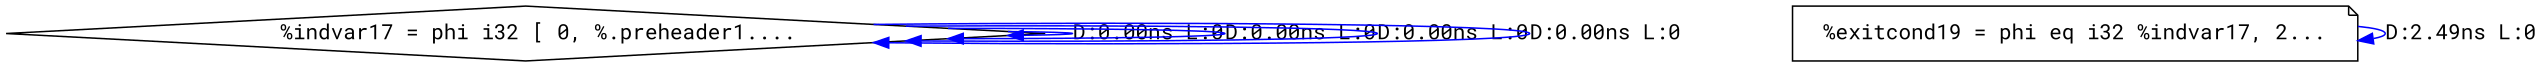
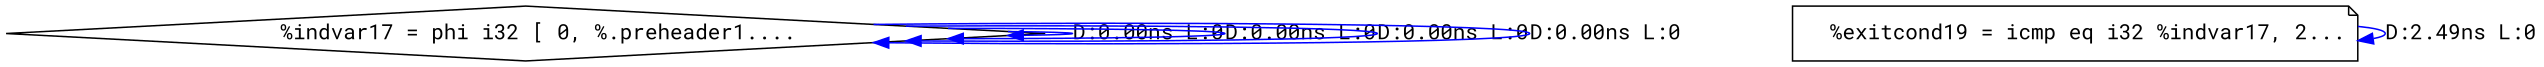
node "%exitcond19 = phi eq i32 %indvar17, 2...": label "%exitcond19 = phi eq i32 %indvar17, 2..." -> "%exitcond19 = icmp eq i32 %indvar17, 2..."
